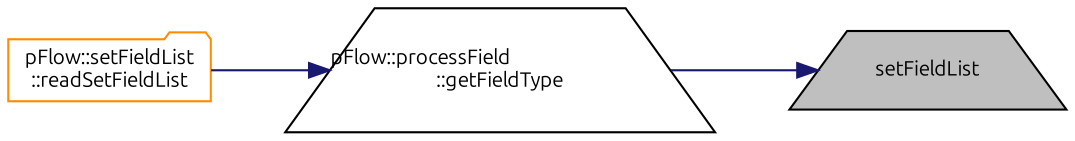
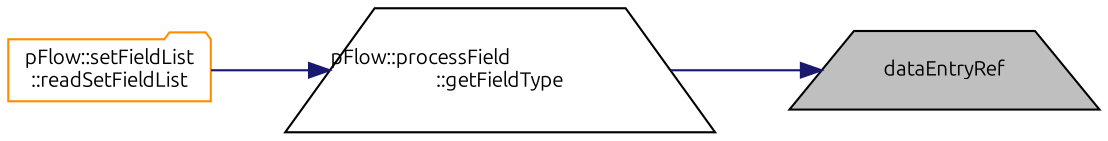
node "setFieldList": label "setFieldList" -> "dataEntryRef"
